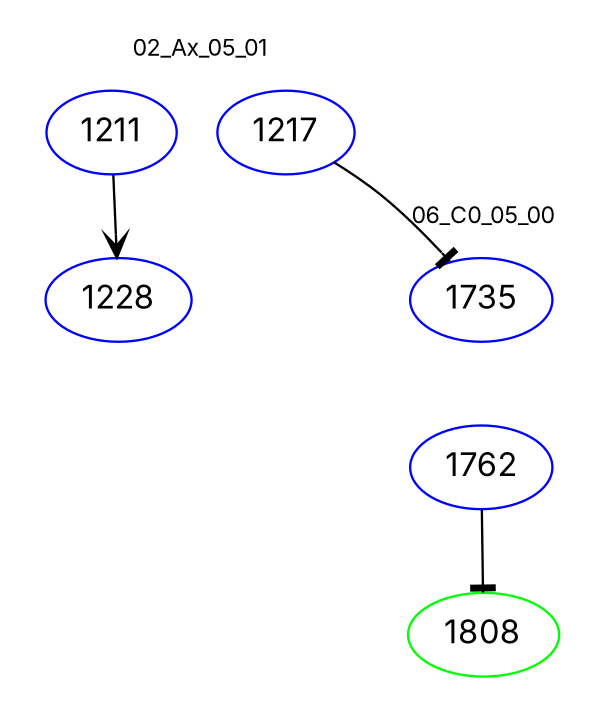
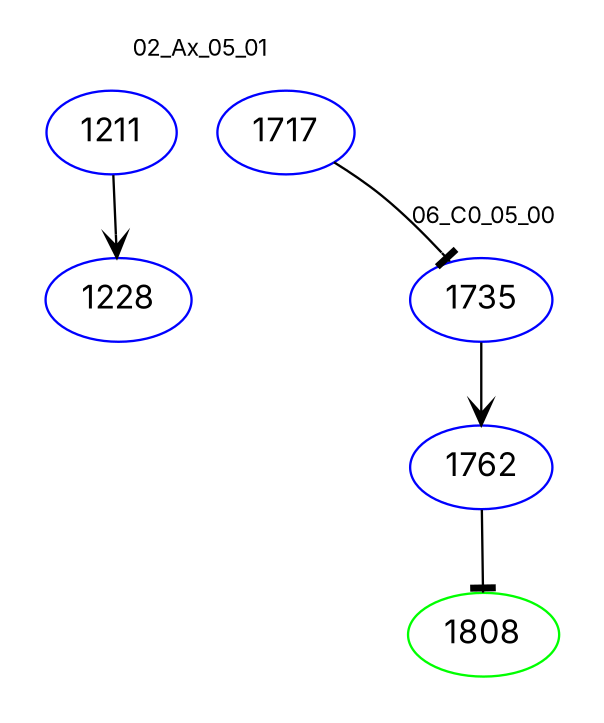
node "1217": label "1217" -> "1717"
edge "1735" -> "1762": added
